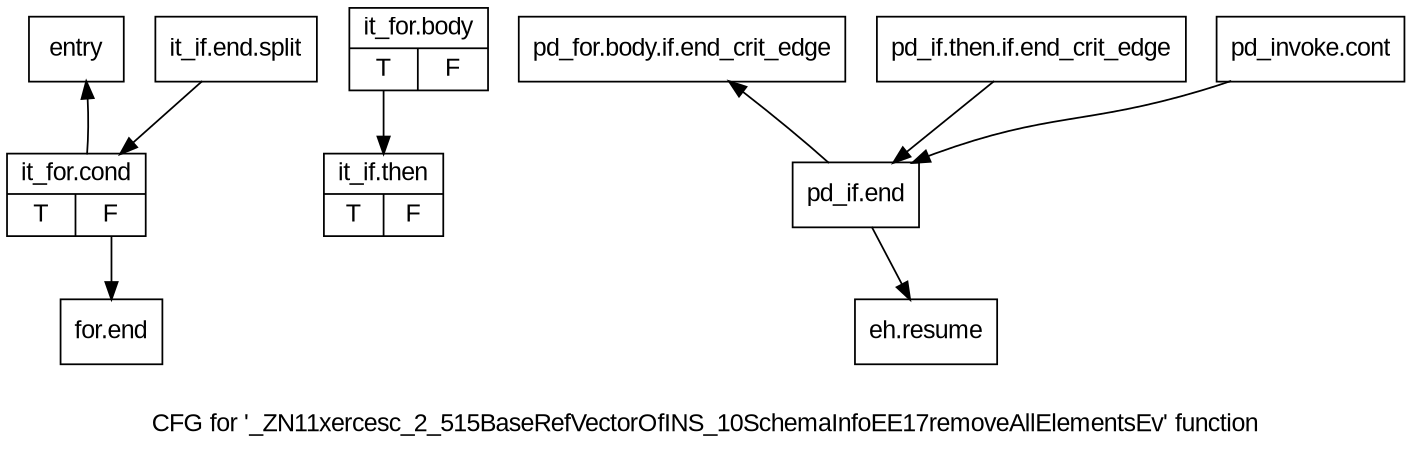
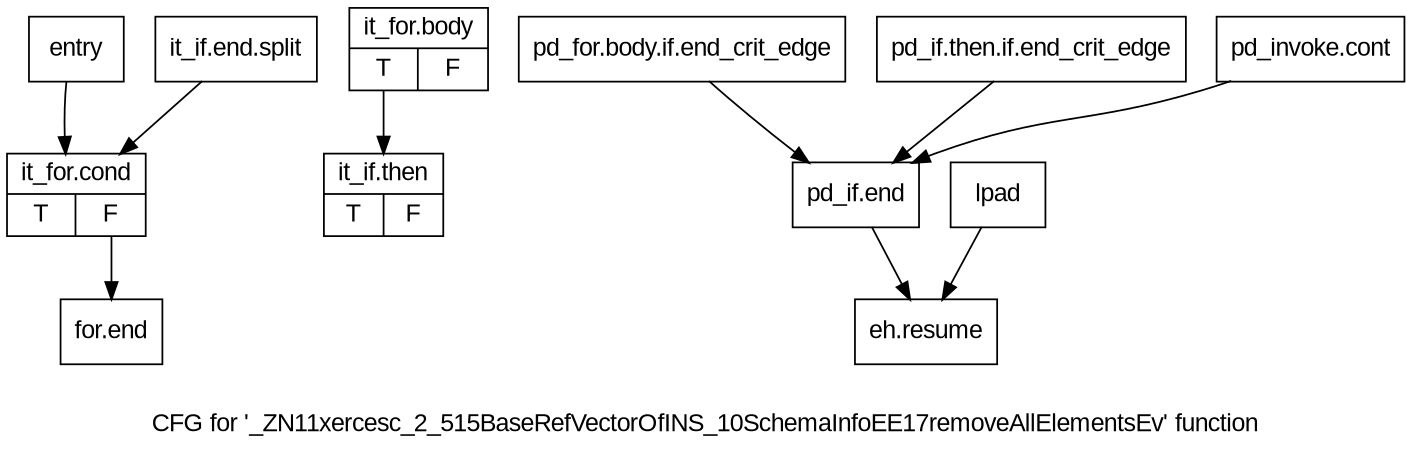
edge "it_for.cond" -> "entry": reversed
edge "pd_if.end" -> "pd_for.body.if.end_crit_edge": reversed
node "lpad": added
